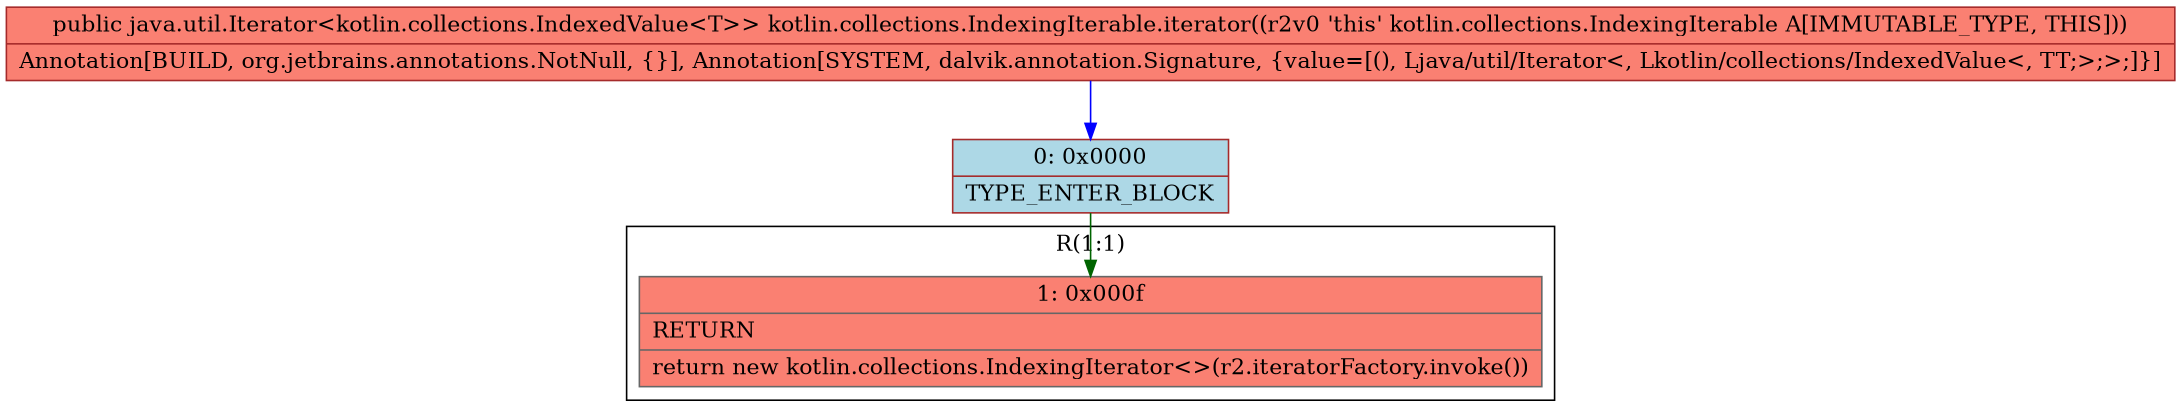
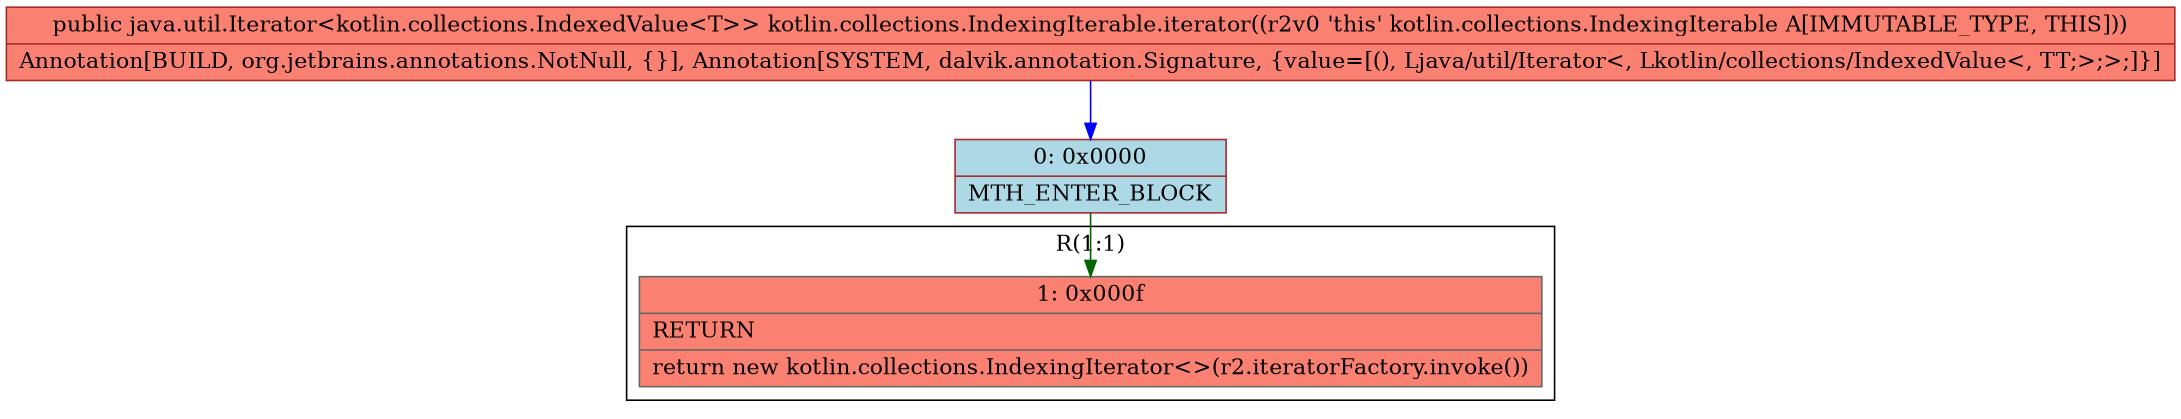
node "0: 0x0000": text "TYPE_ENTER_BLOCK" -> "MTH_ENTER_BLOCK"
